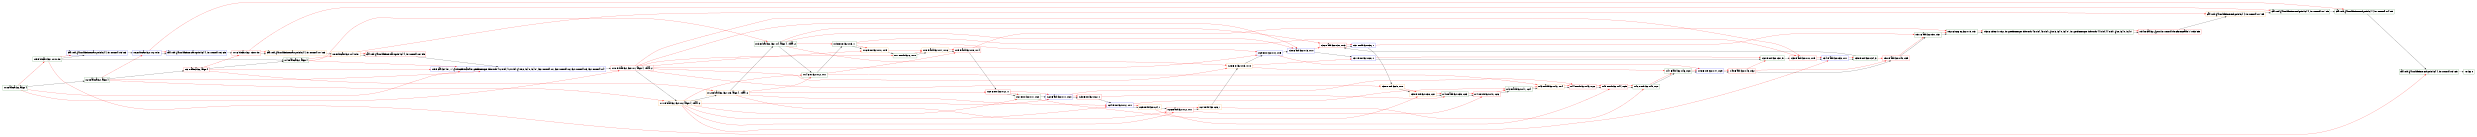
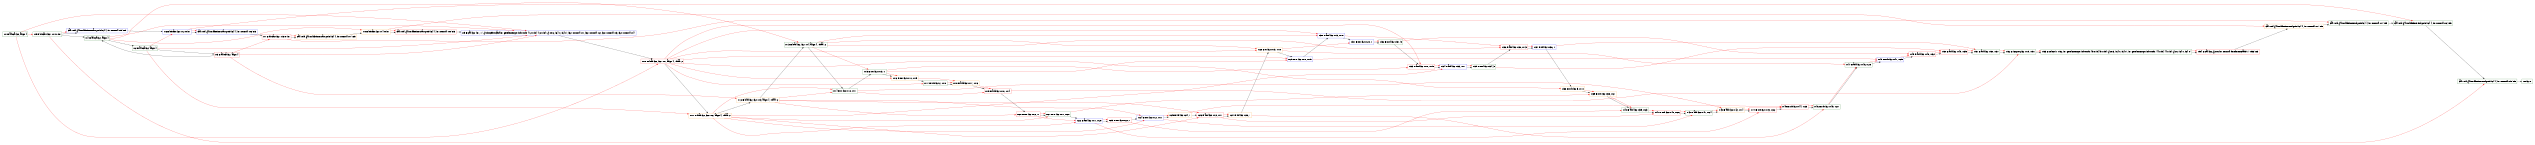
node "call void @llvm.lifetime.end.p0i8(i64 4, i8* nonnull %4) #5": label "call void @llvm.lifetime.end.p0i8(i64 4, i8* nonnull %4) #5" -> "call void @llvm.lifetime.end.p0i8(i64 4, i8* nonnull %6) #5"
edge "%49 = add i32 %48, %32" -> "%32 = mul i32 %31, 5": reversed
edge "%1 = alloca i32, align 4" -> "%2 = alloca i32, align 4": now "%4 = alloca i32, align 4" -> "%2 = alloca i32, align 4"
